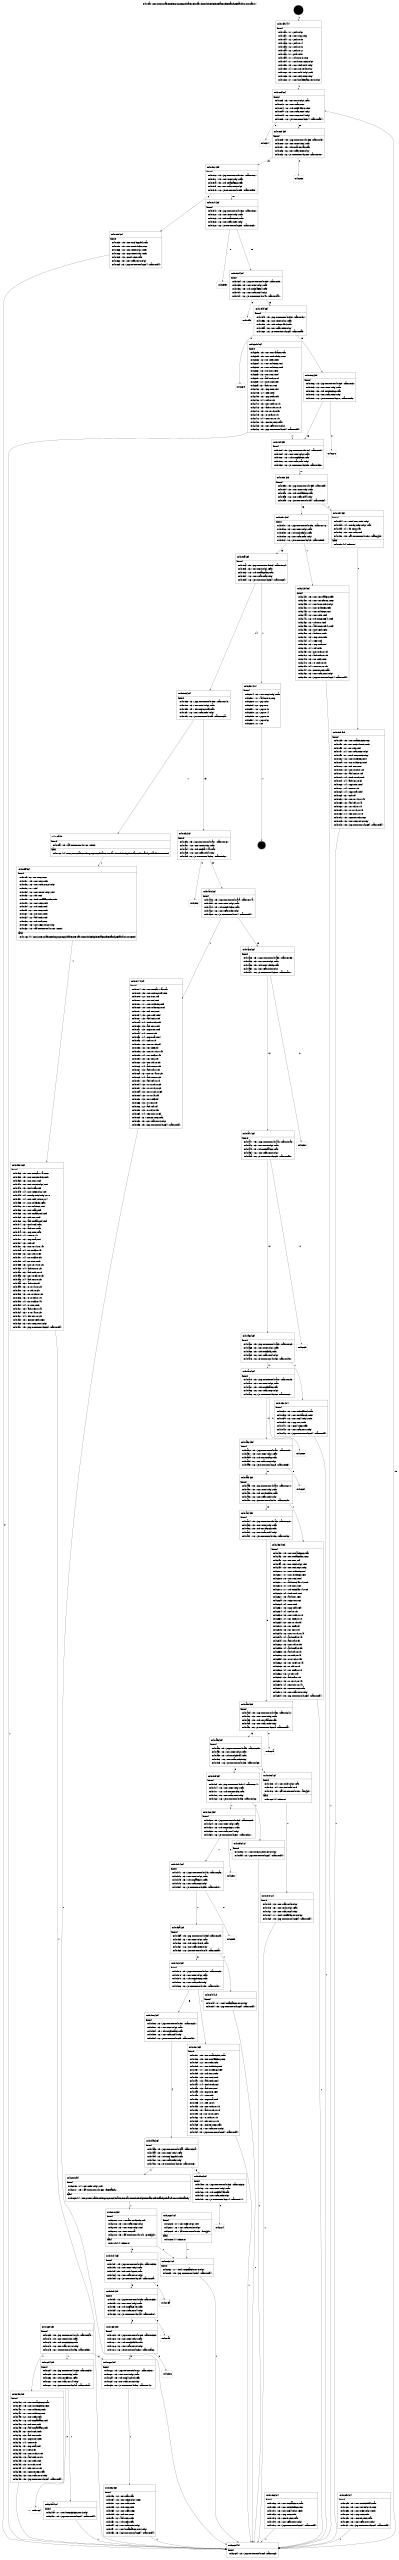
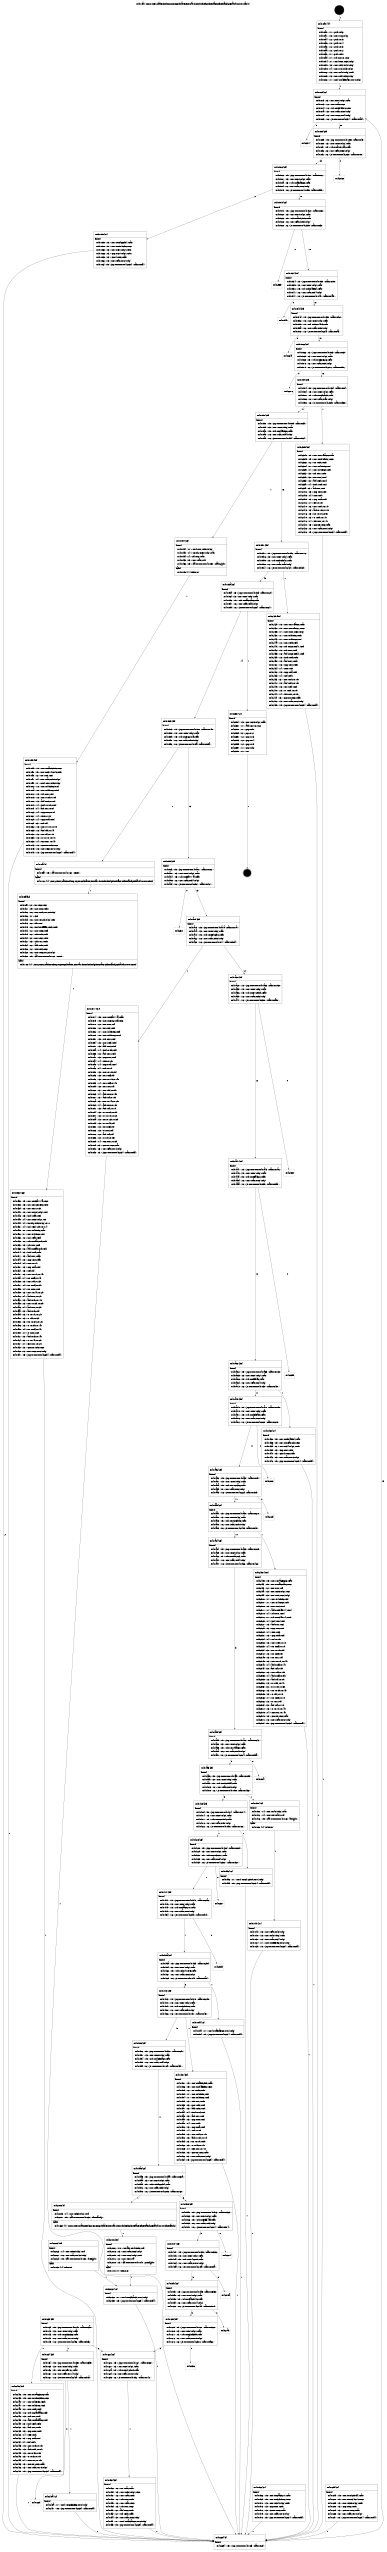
edge "0x4023d8 [83]" -> "0x40197f [25]": reversed
edge "0x4019b1 [25]" -> "0x4019ca [25]": label " 15" -> " 45"
edge "0x40200c [23]" -> "0x401bd7 [25]": now "0x401bbe [25]" -> "0x401bd7 [25]"
